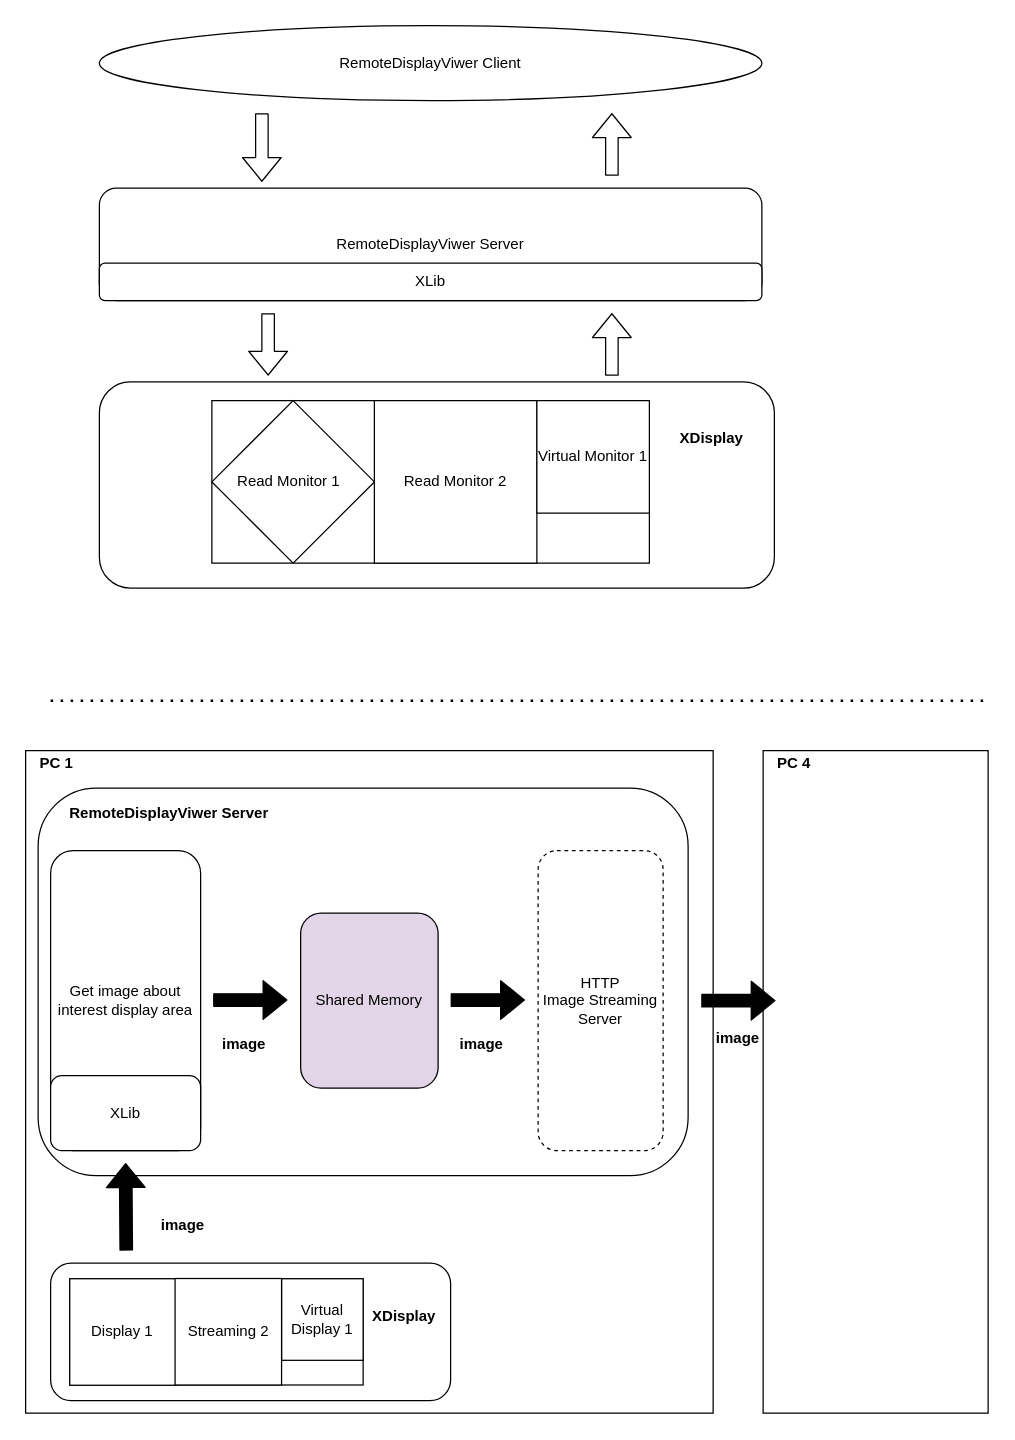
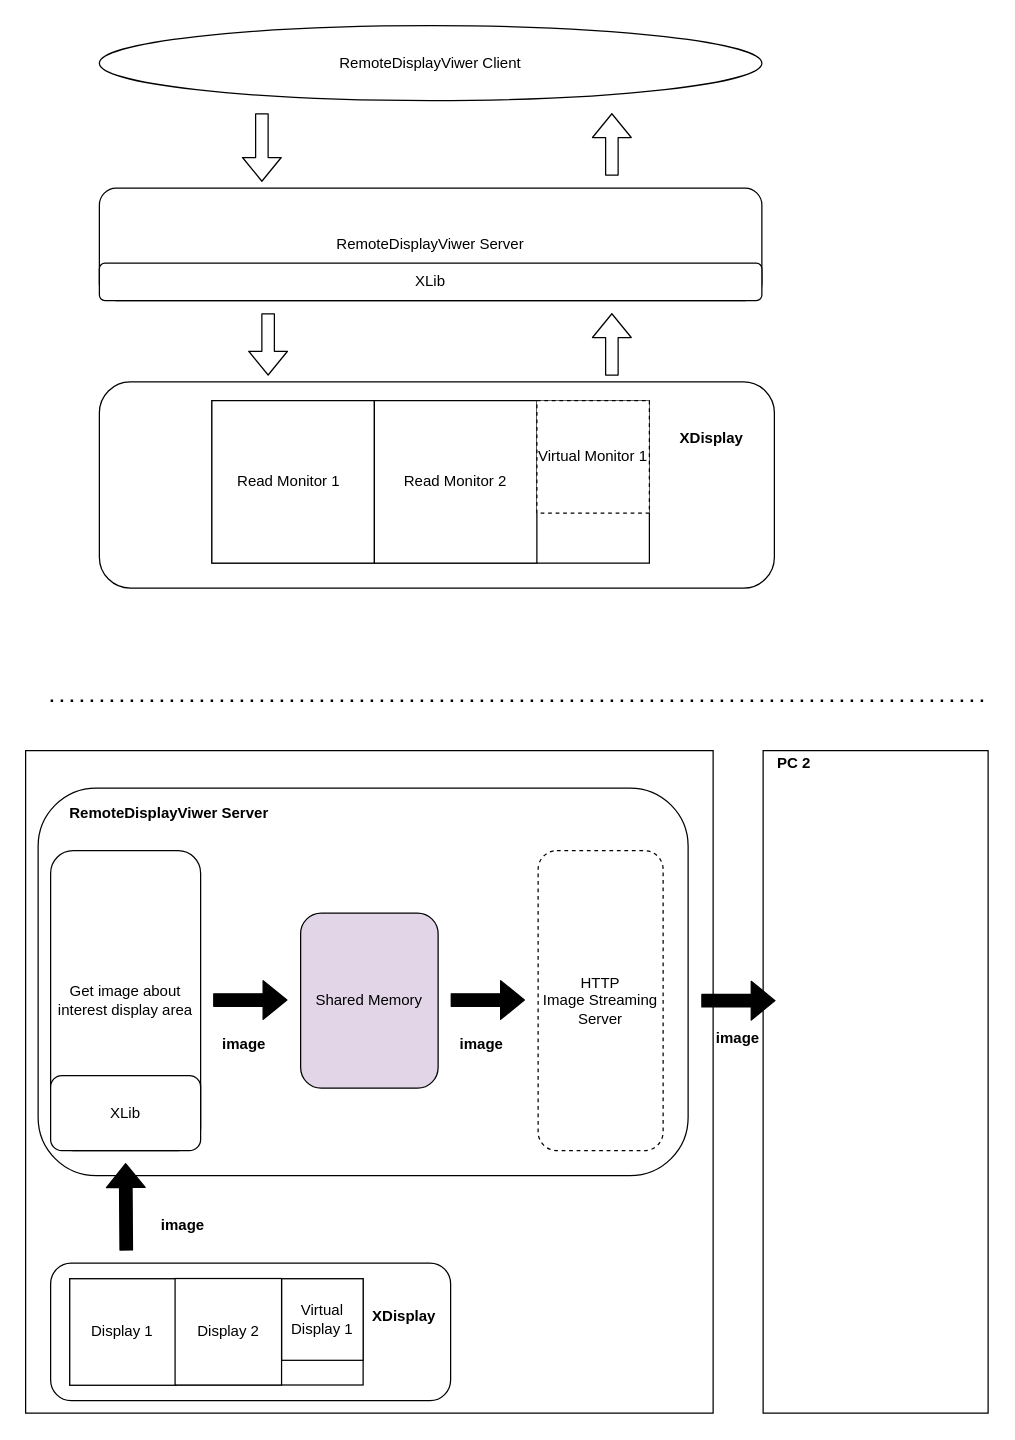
node "Virtual Monitor 1": style solid -> dashed
node "Read Monitor 1": shape diamond -> rectangle
node "PC 1": removed
node "PC 4": label "PC 4" -> "PC 2"
node "Streaming 2": label "Streaming 2" -> "Display 2"
